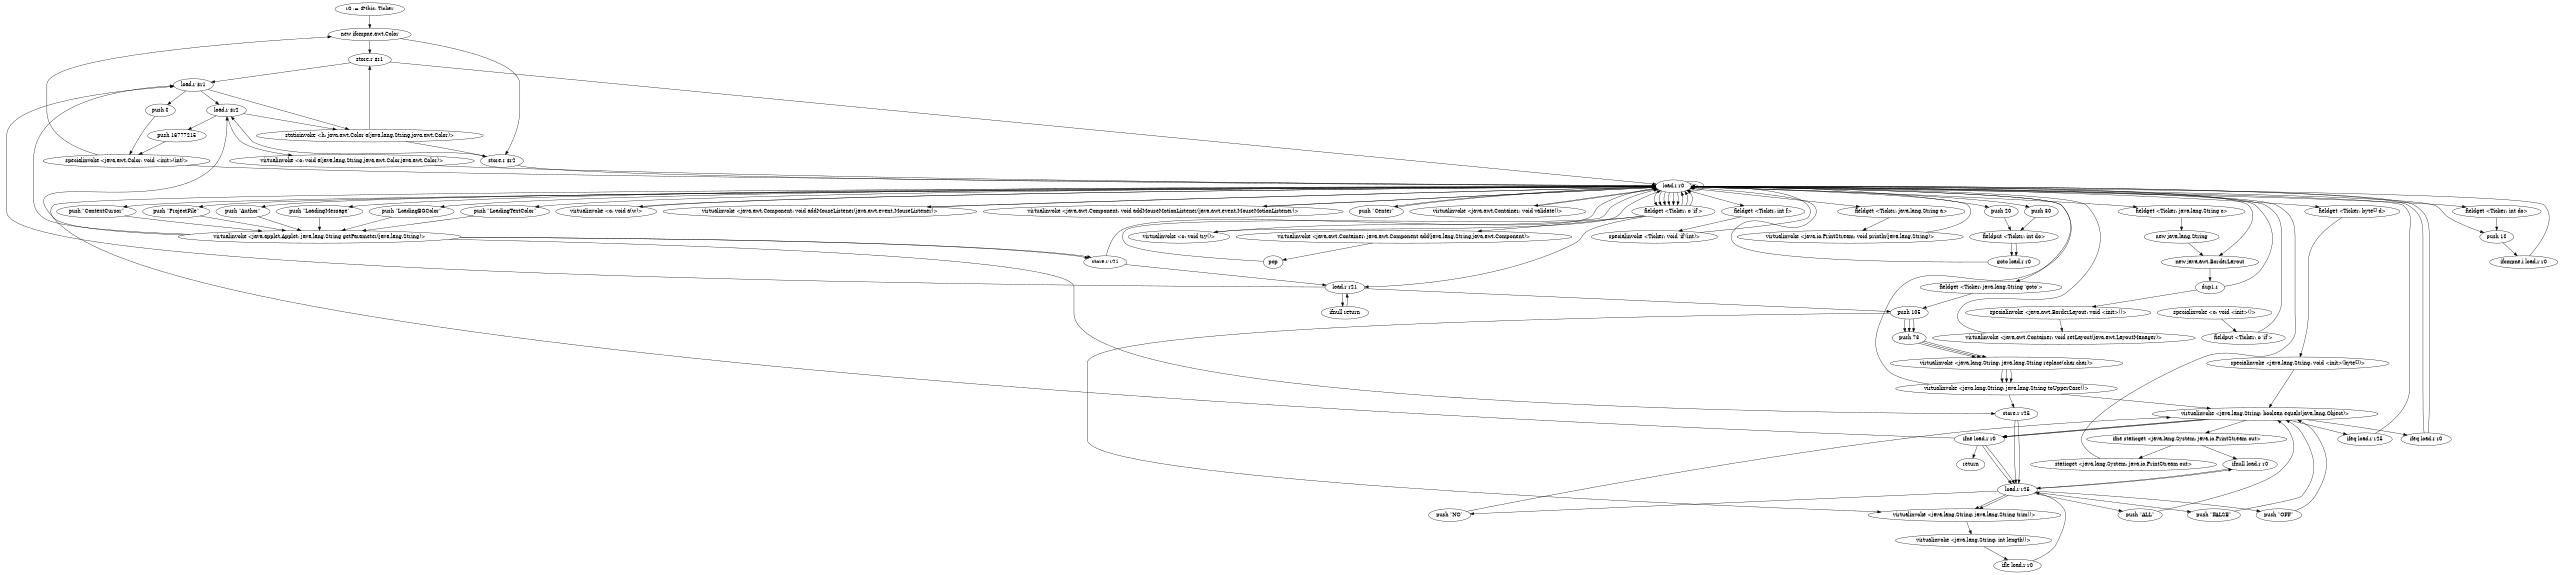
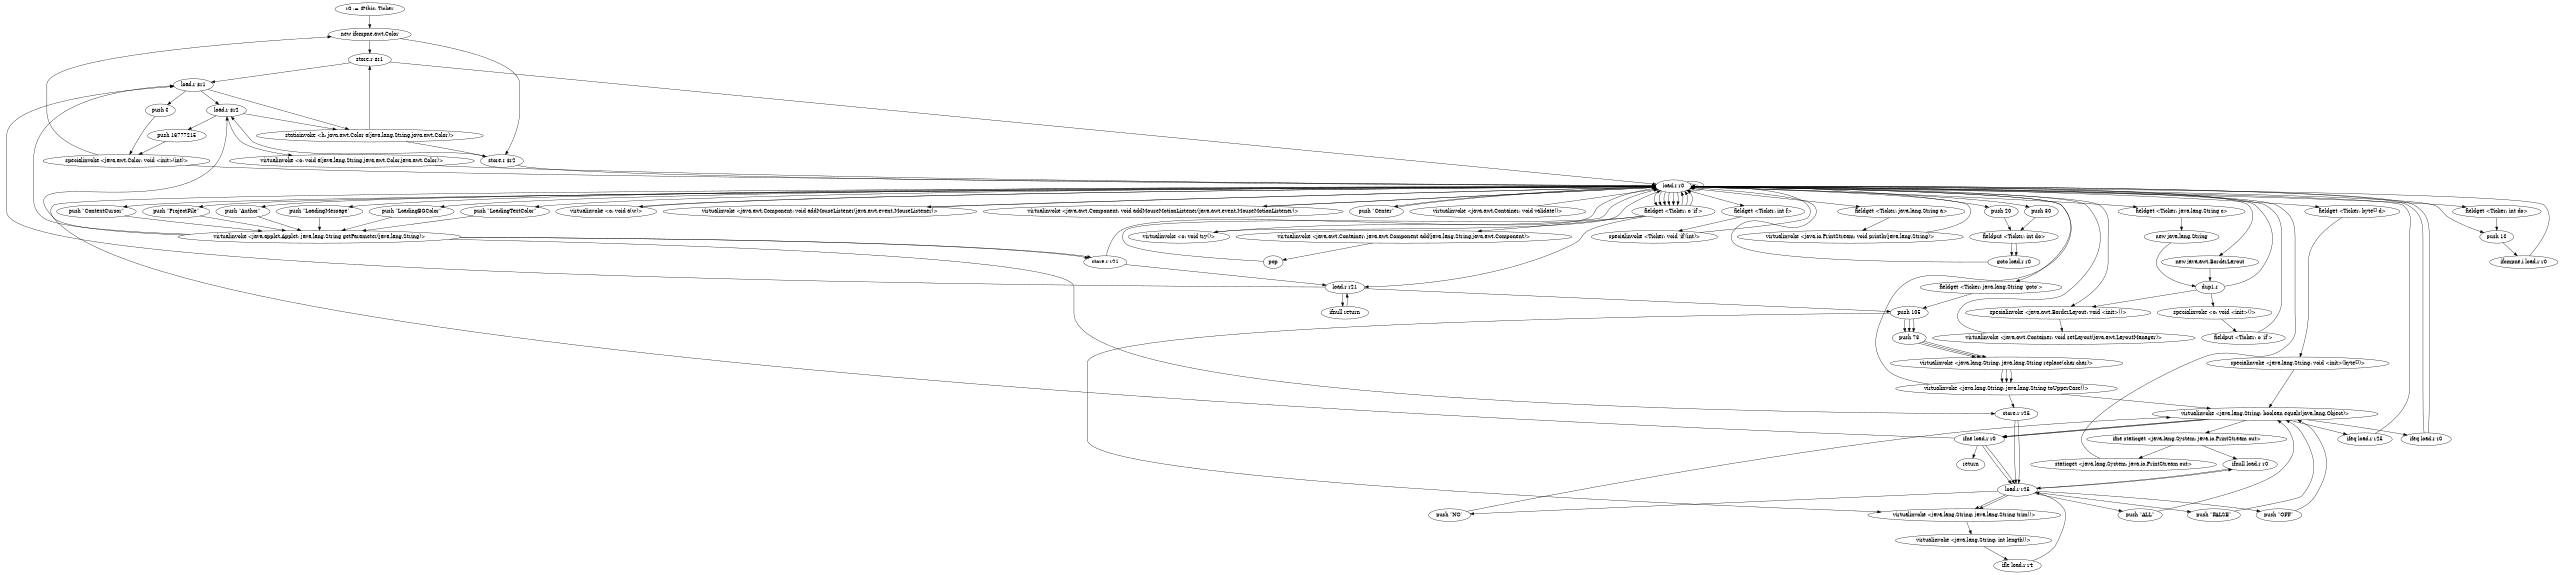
edge "load.r r0" -> "virtualinvoke <java.awt.Container: void validate()>": now "load.r r0" -> "specialinvoke <java.awt.BorderLayout: void <init>()>"
edge "new java.lang.String" -> "new java.awt.BorderLayout": now "new java.lang.String" -> "dup1.r"
edge "dup1.r" -> "specialinvoke <o: void <init>()>": added
node "ifle load.r r0": label "ifle load.r r0" -> "ifle load.r r4"
